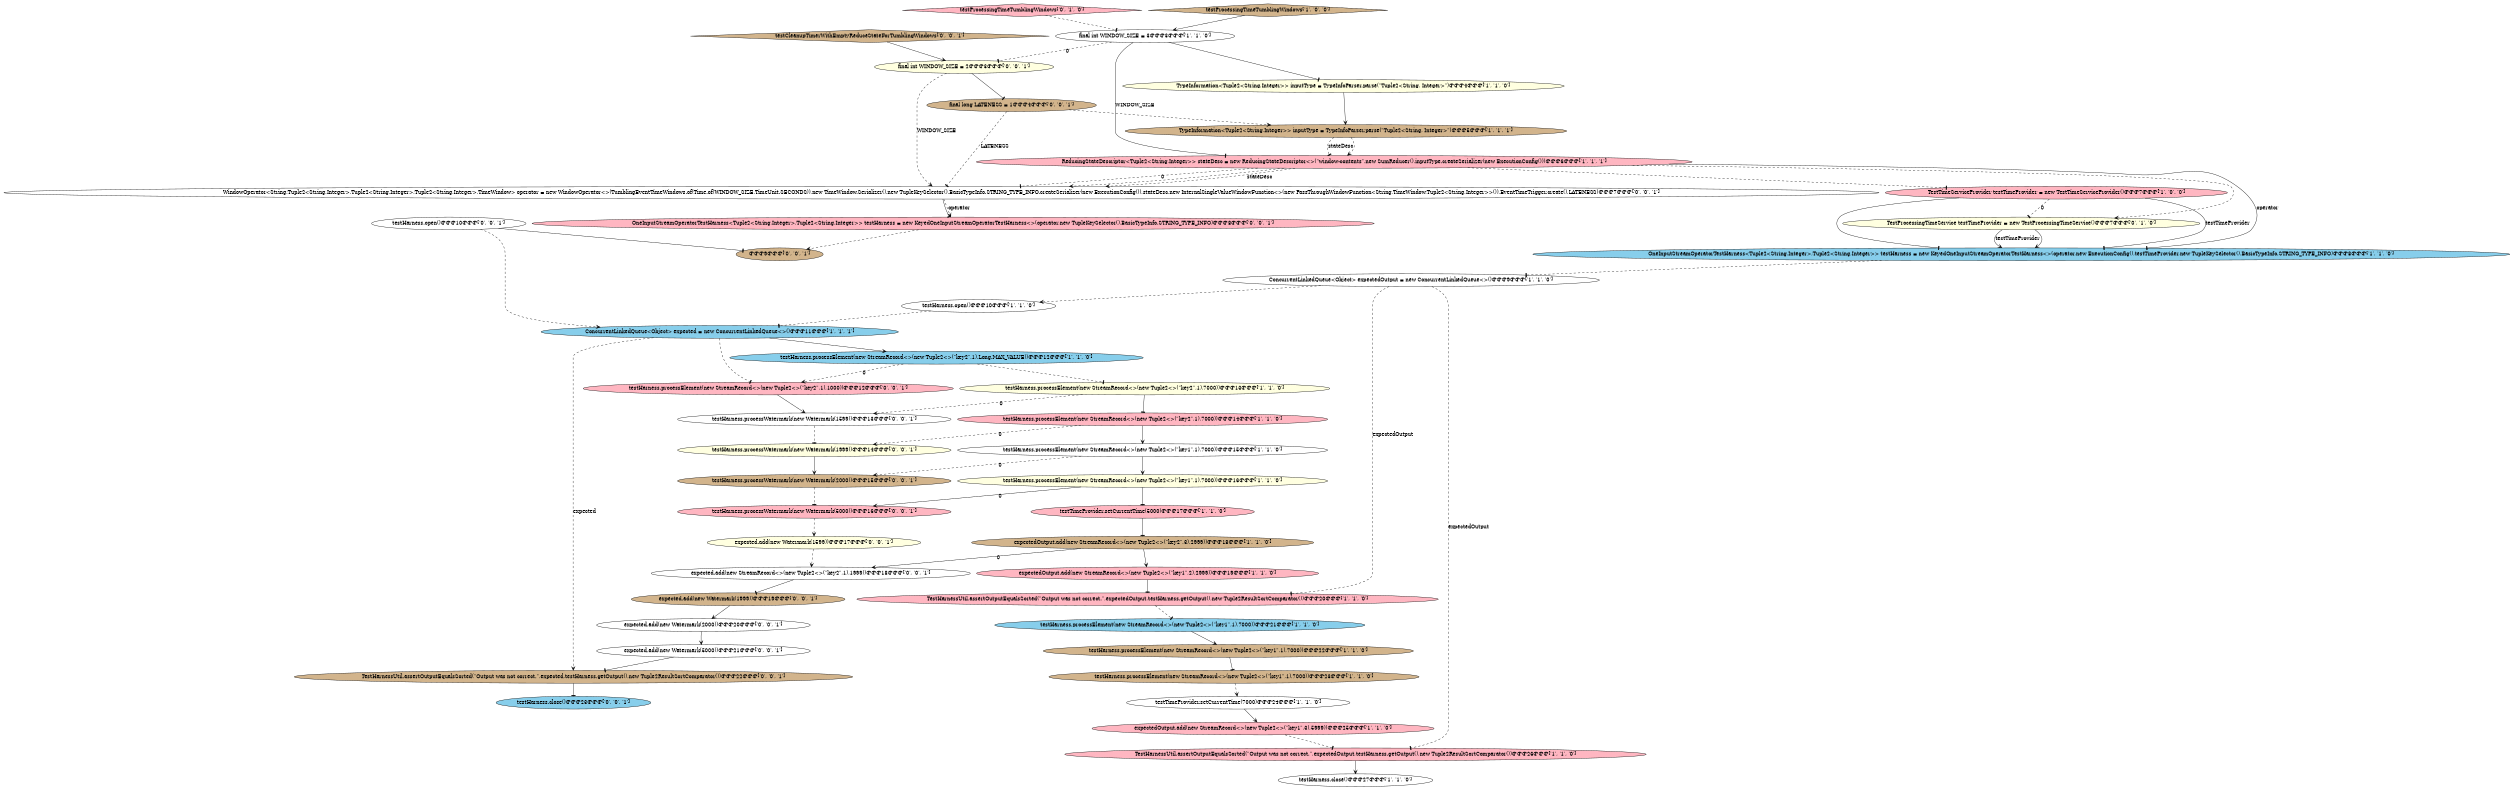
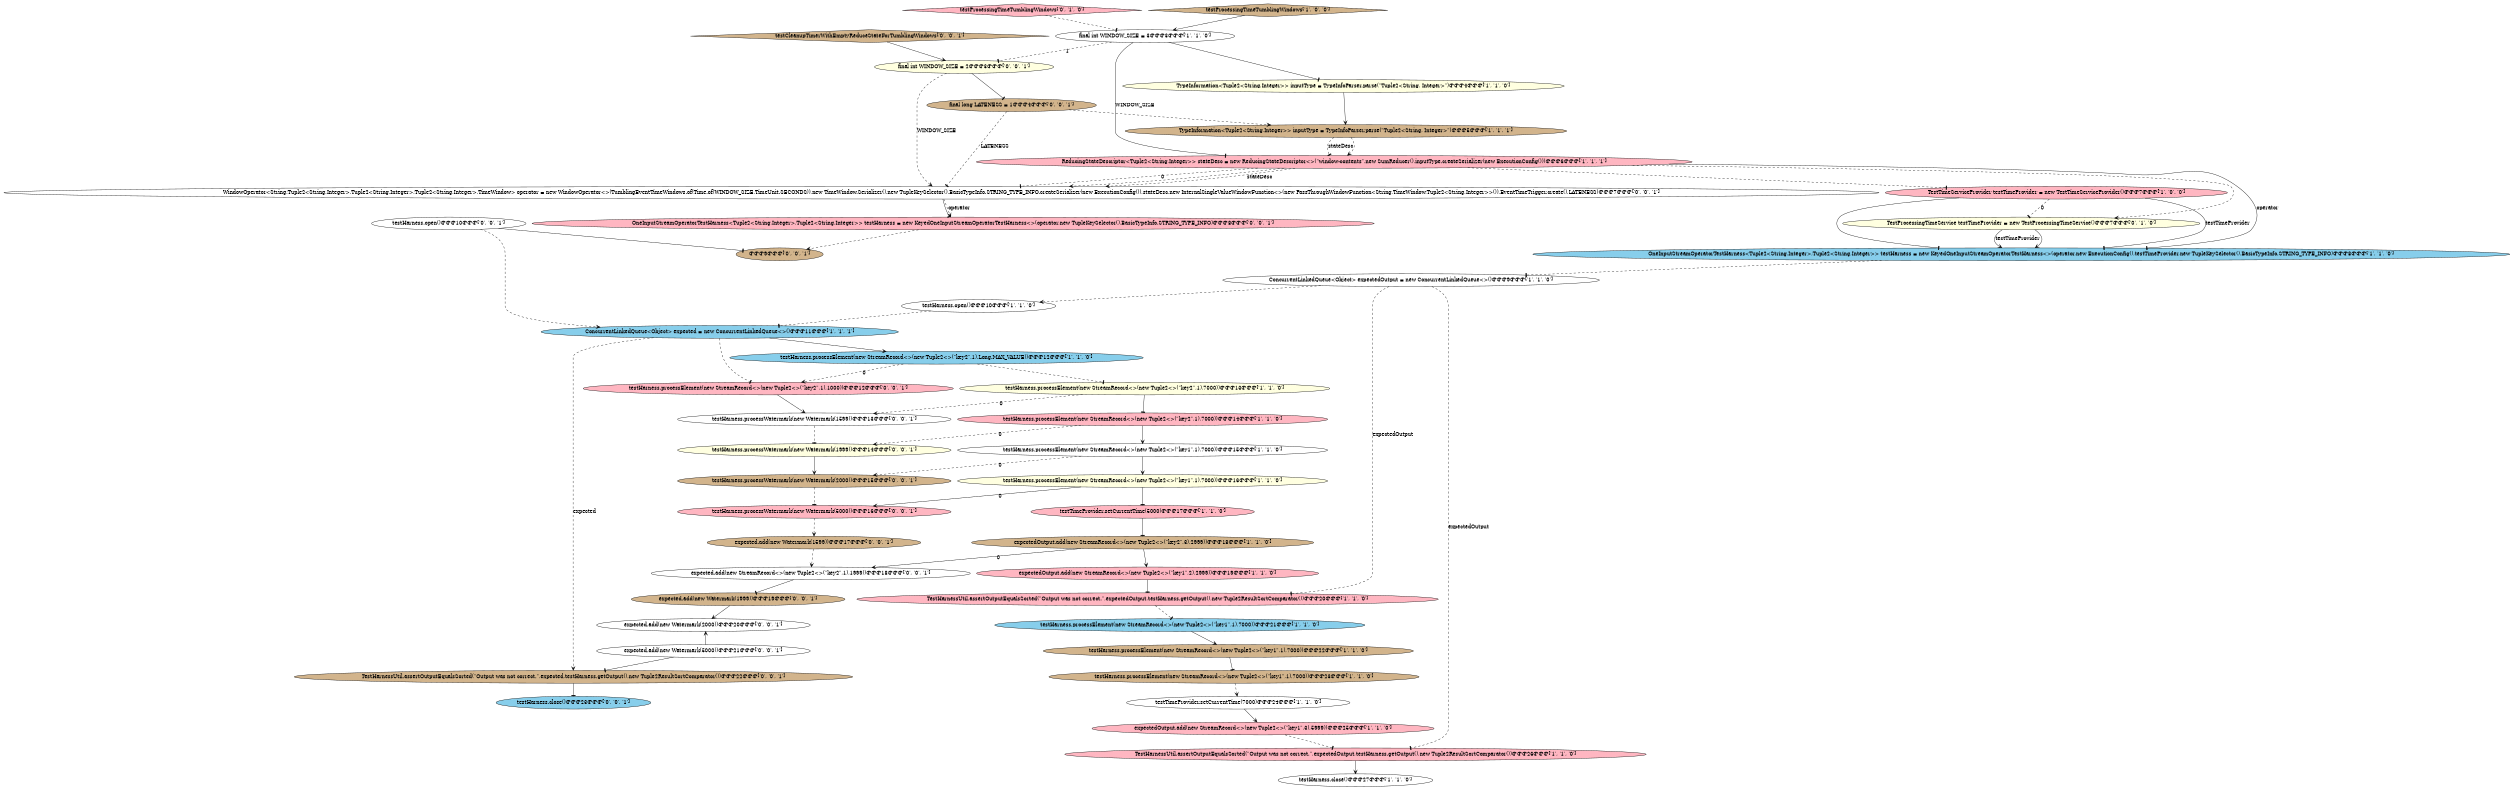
edge "final int WINDOW_SIZE = 3@@@3@@@['1', '1', '0']" -> "final int WINDOW_SIZE = 2@@@3@@@['0', '0', '1']": label "0" -> "1"
node "expected.add(new Watermark(1599))@@@17@@@['0', '0', '1']": fillcolor lightyellow -> tan
edge "expected.add(new Watermark(2000))@@@20@@@['0', '0', '1']" -> "expected.add(new Watermark(5000))@@@21@@@['0', '0', '1']": reversed
